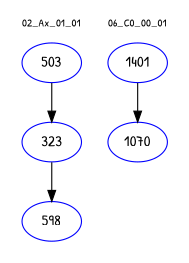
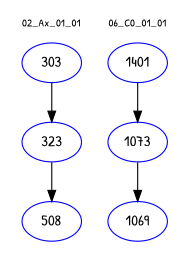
cluster "06_C0_00_01": label "06_C0_00_01" -> "06_C0_01_01"
node "503": label "503" -> "303"
node "1070": label "1070" -> "1073"
node "598": label "598" -> "508"
node "1069": added
